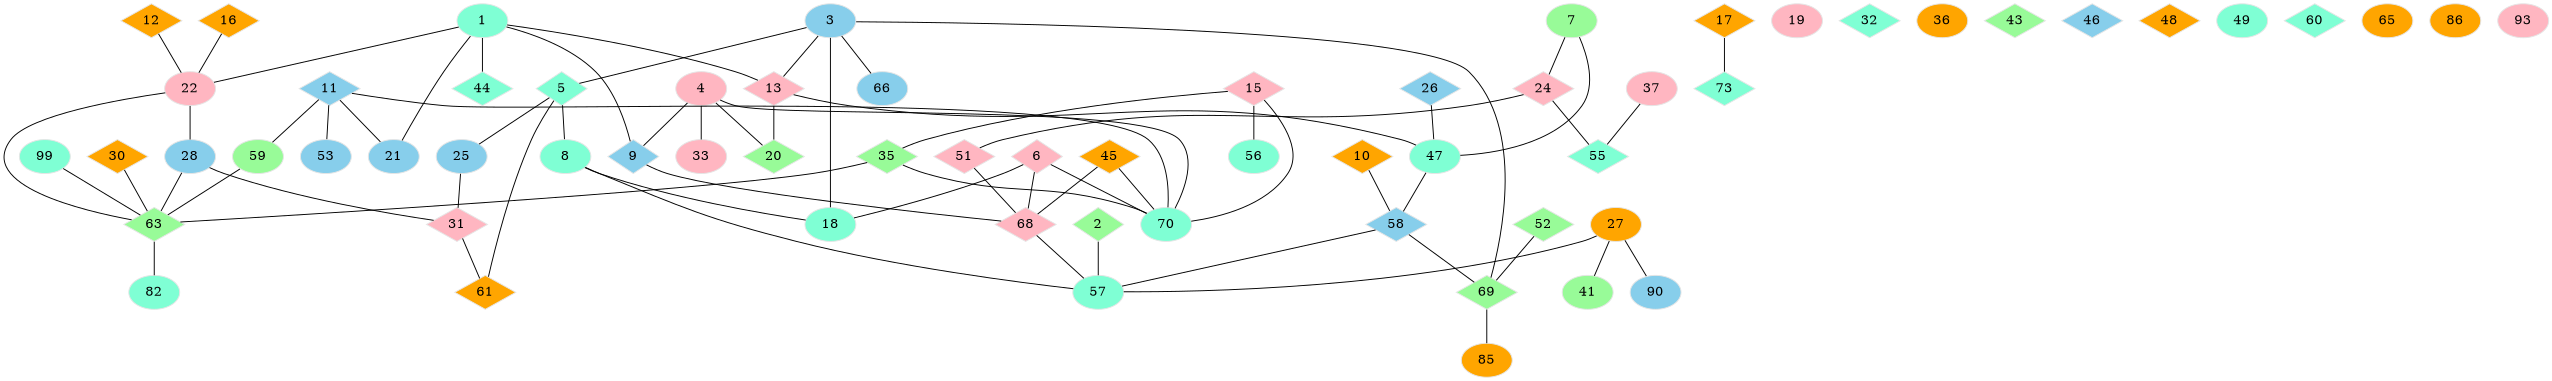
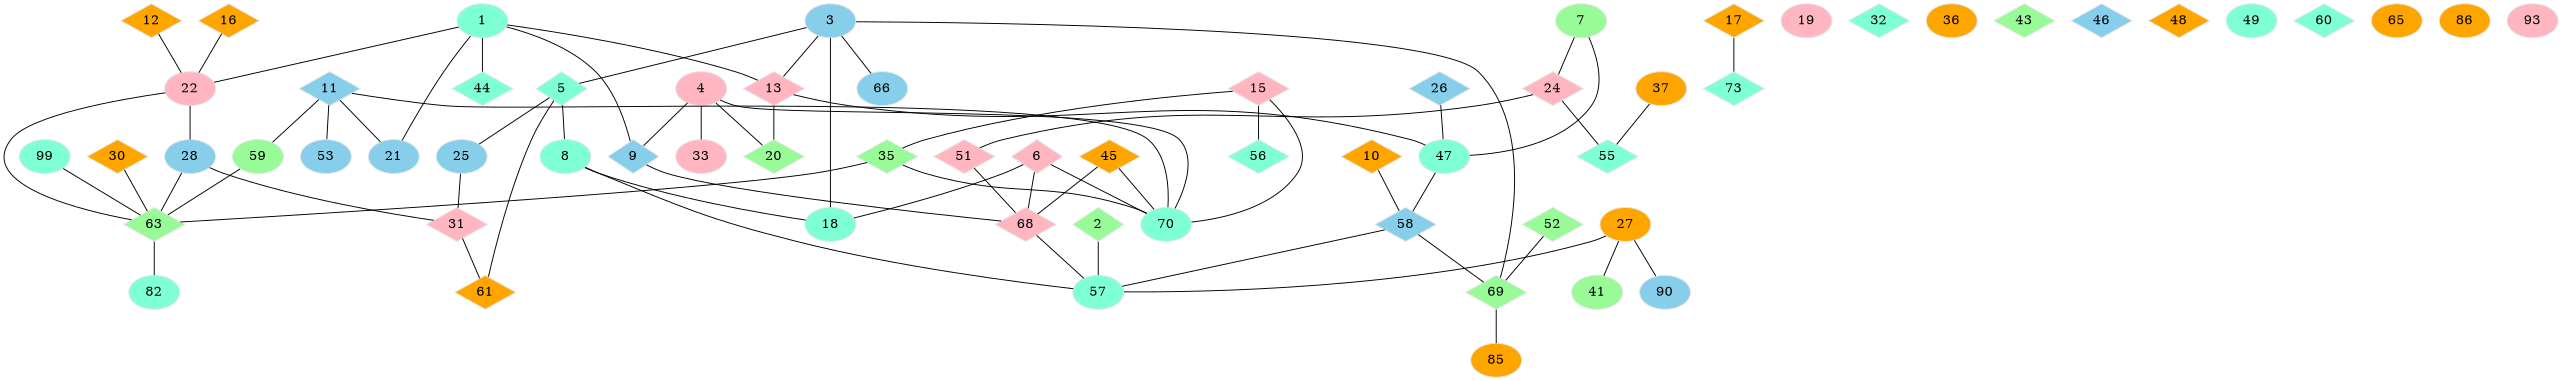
node "37": fillcolor lightpink -> orange
node "56": shape ellipse -> diamond
